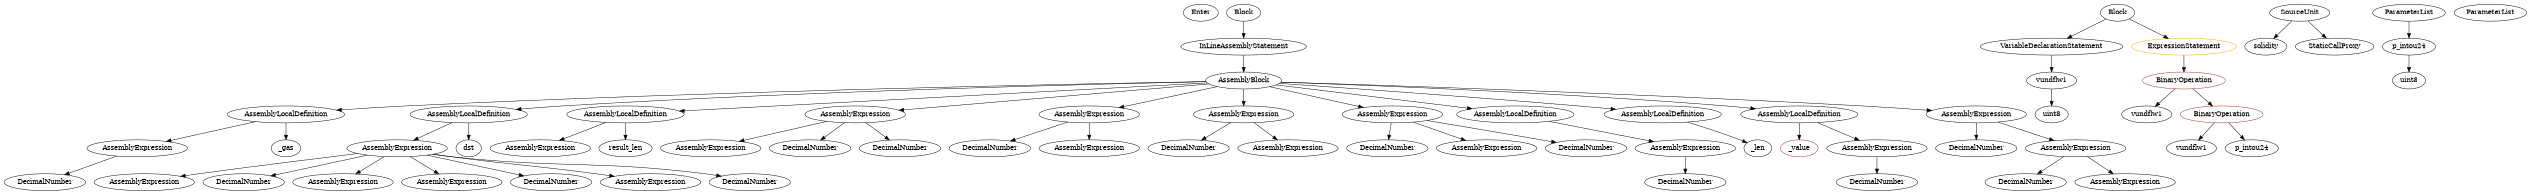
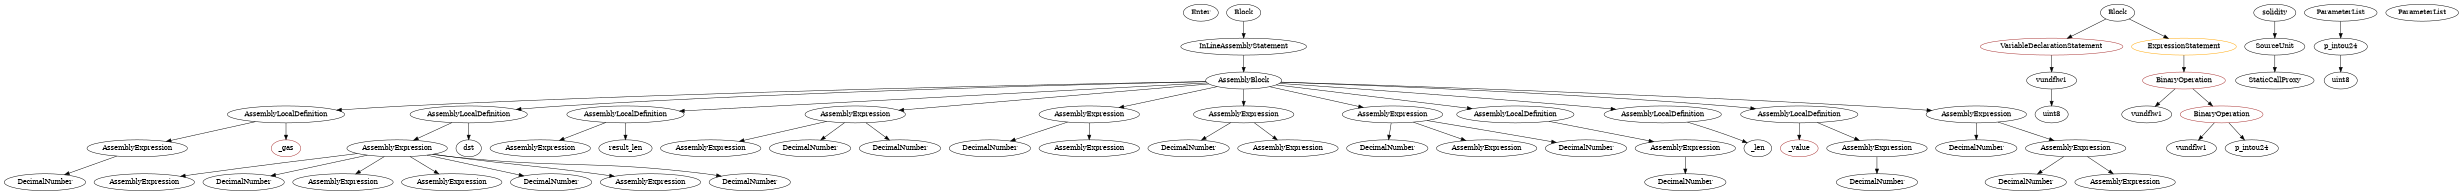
edge "SourceUnit" -> "solidity": reversed
node "VariableDeclarationStatement": color black -> brown
node "_gas": color black -> brown
